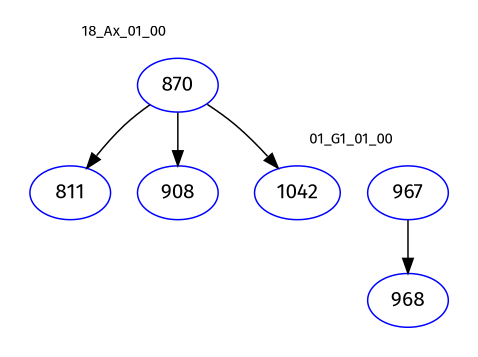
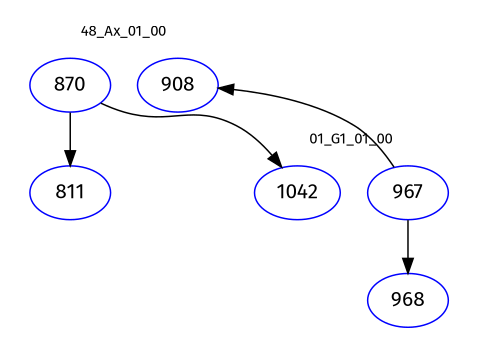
cluster "18_Ax_01_00": label "18_Ax_01_00" -> "48_Ax_01_00"
edge "870" -> "908": now "967" -> "908"
